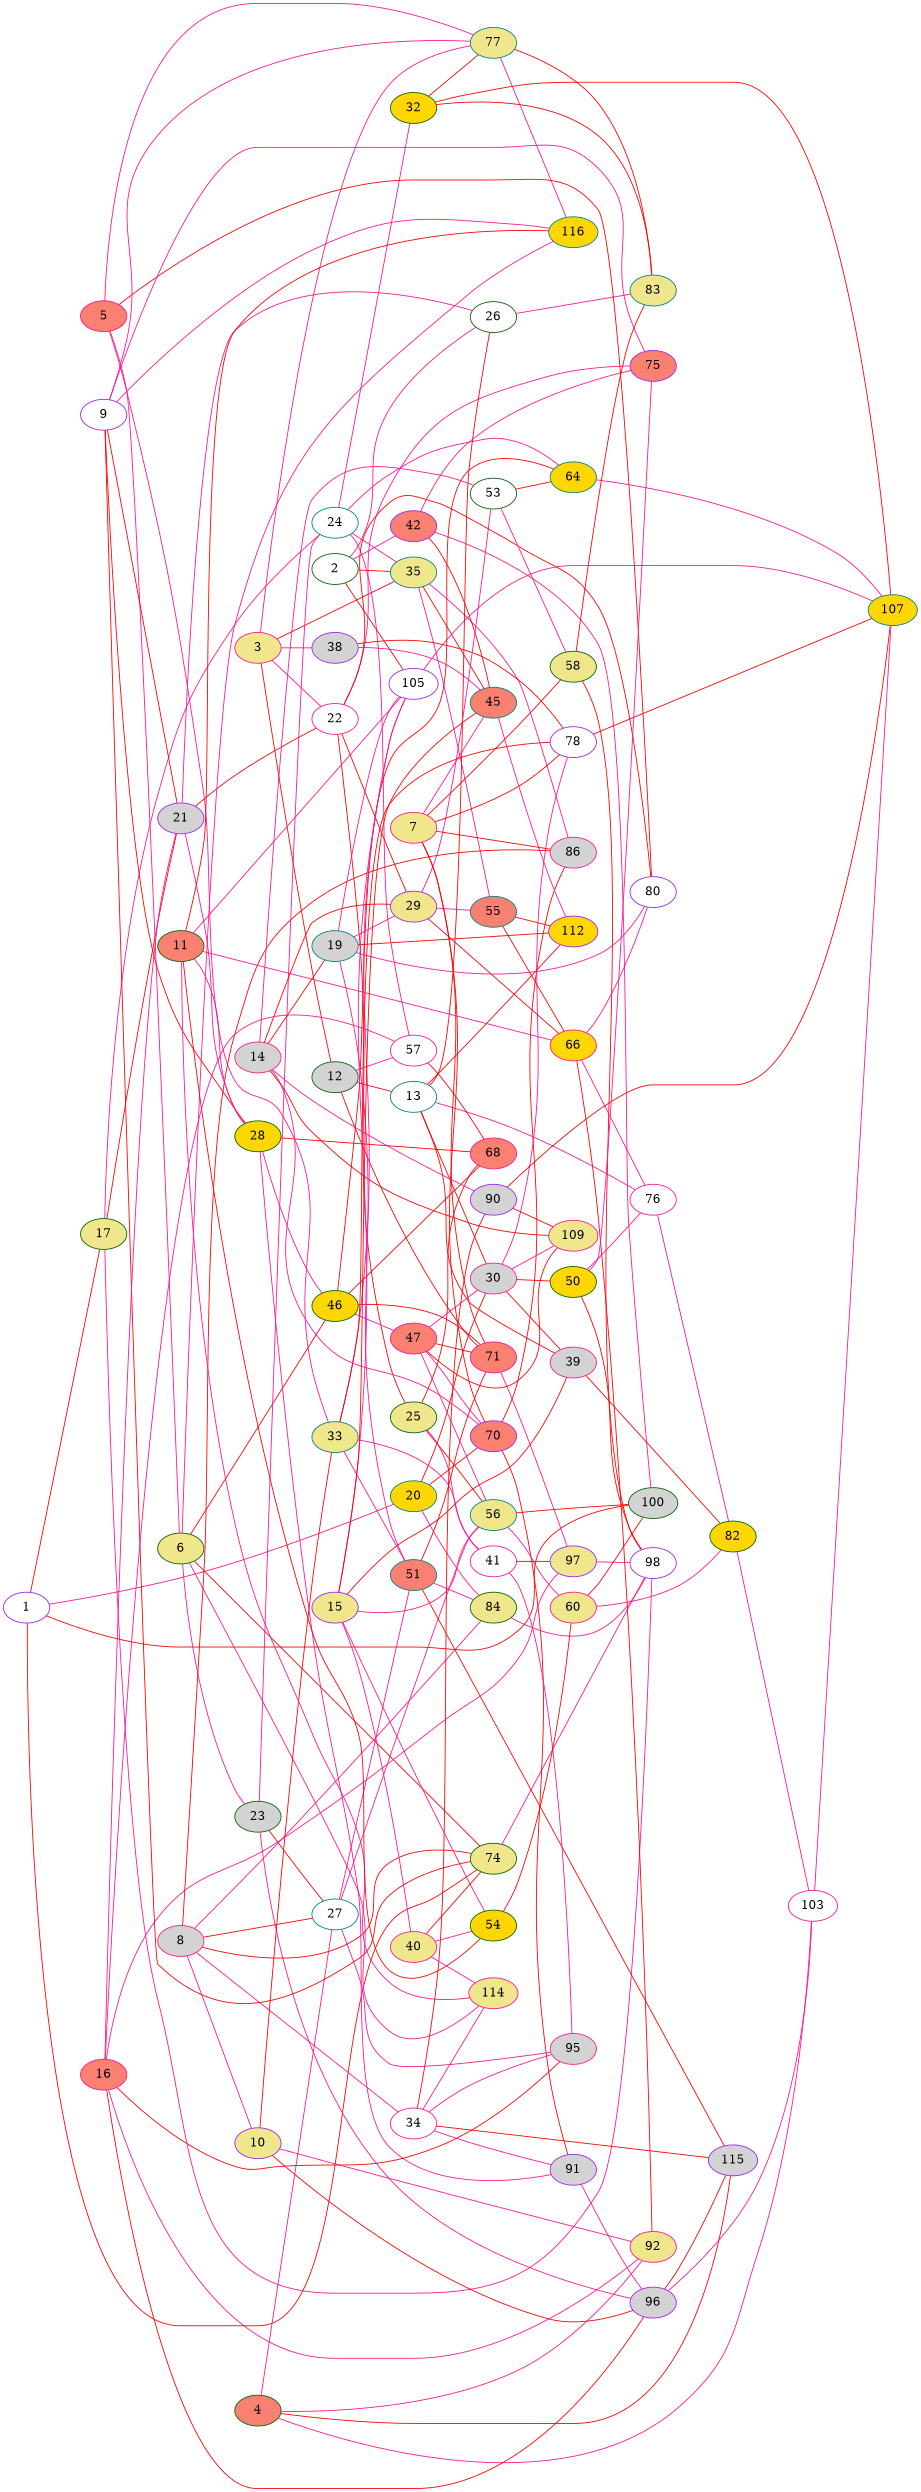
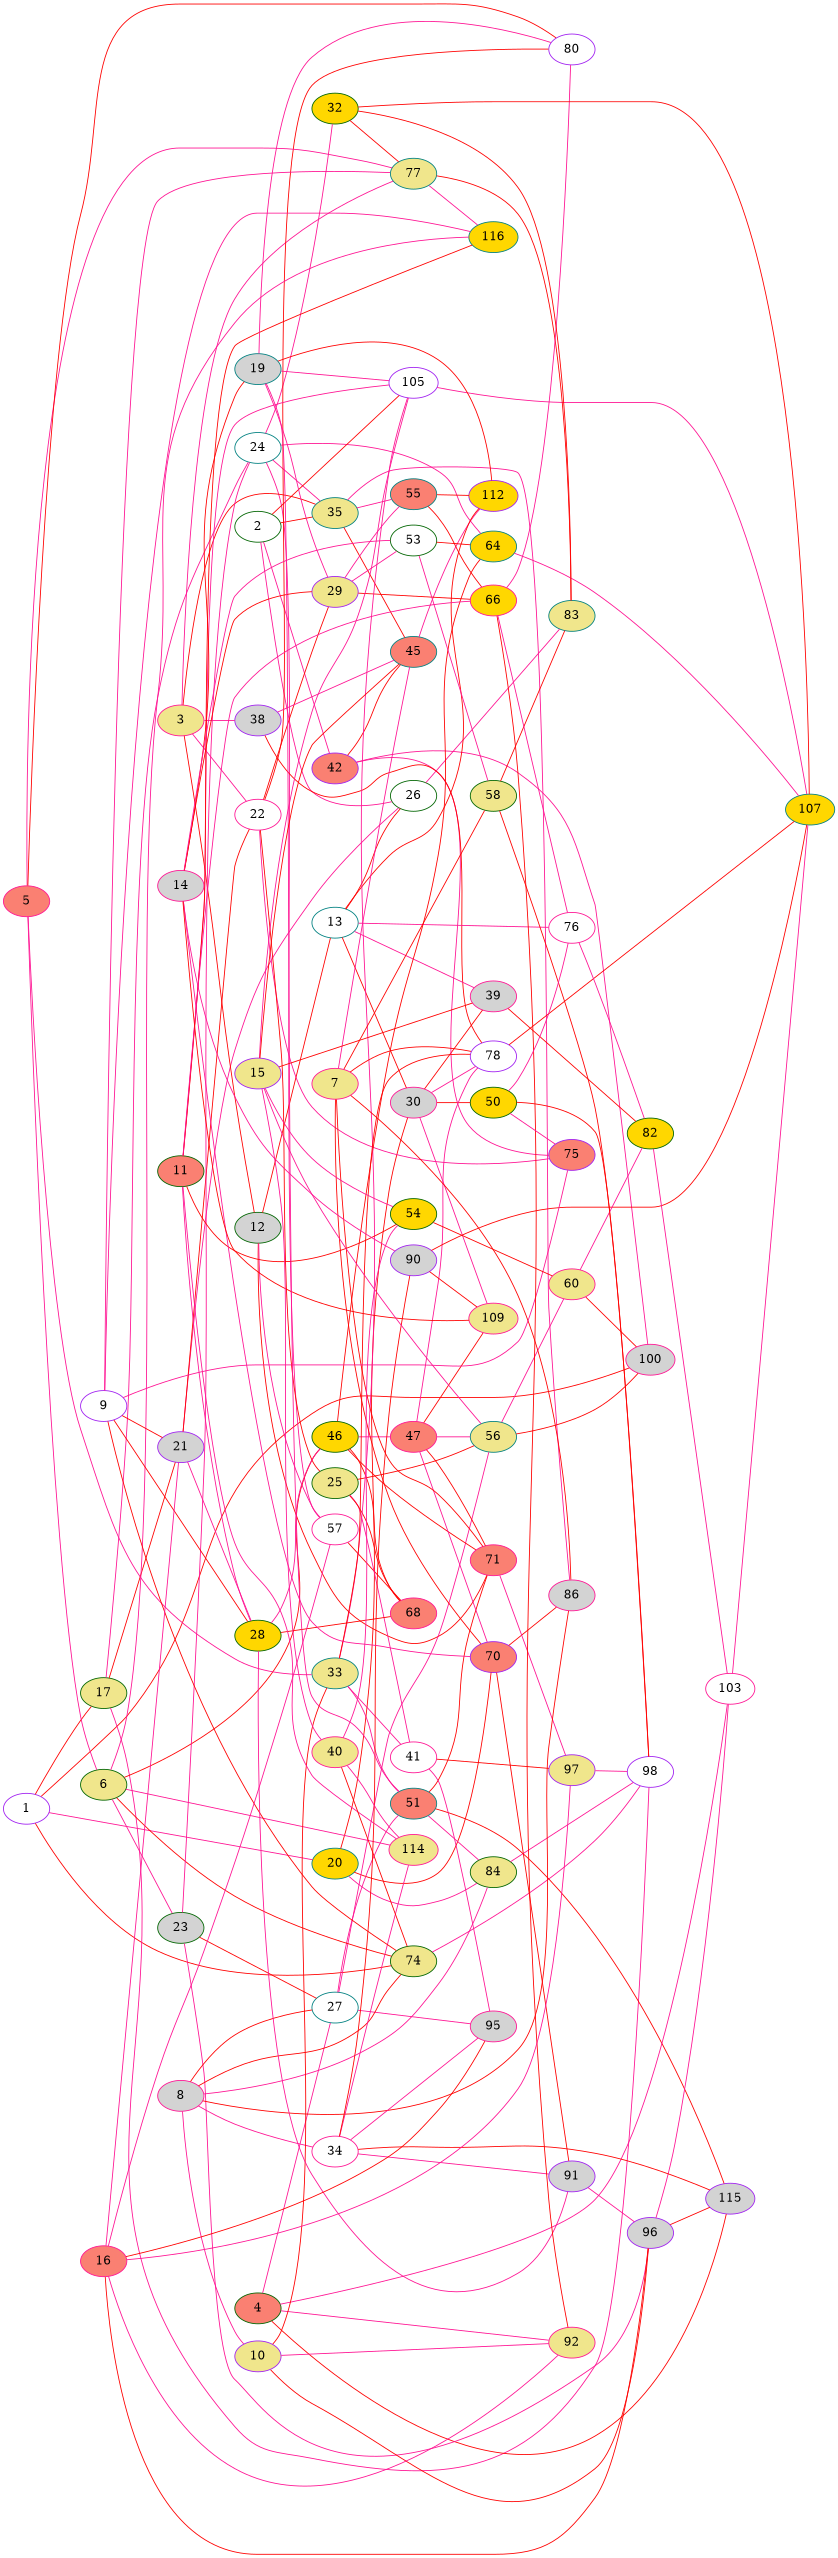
edge "13" -- "39": color red -> deeppink
edge "30" -- "47": now "78" -- "47"
node "100": color darkgreen -> deeppink
